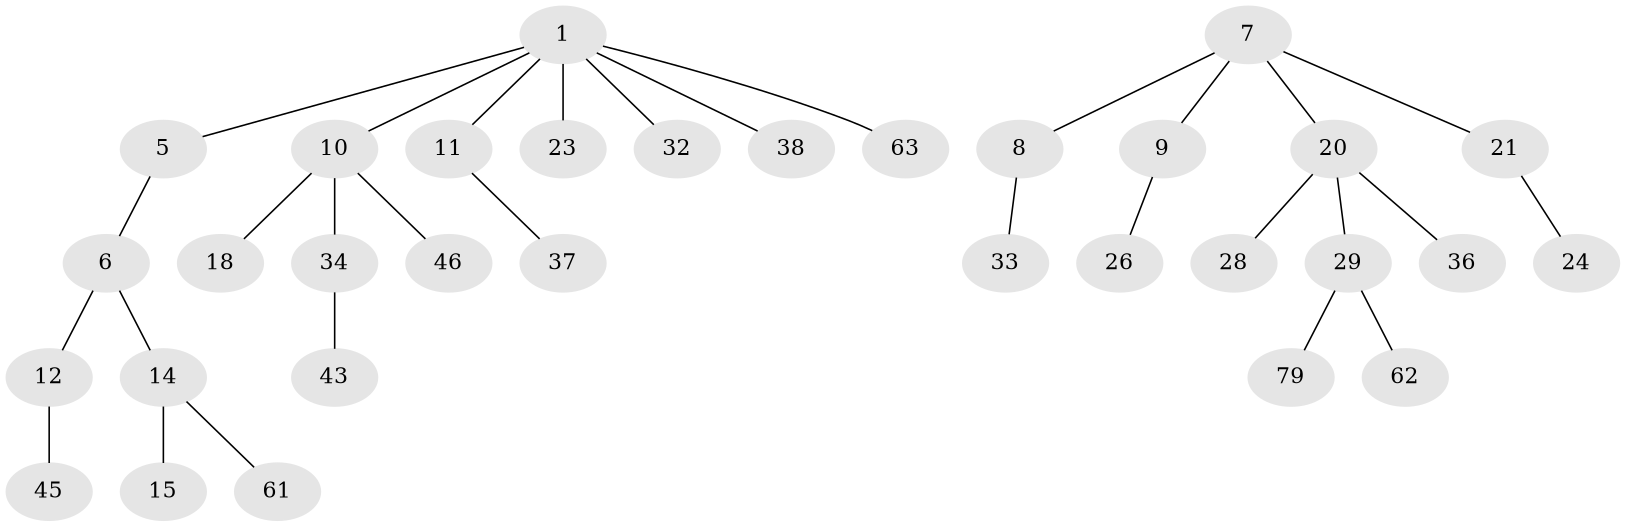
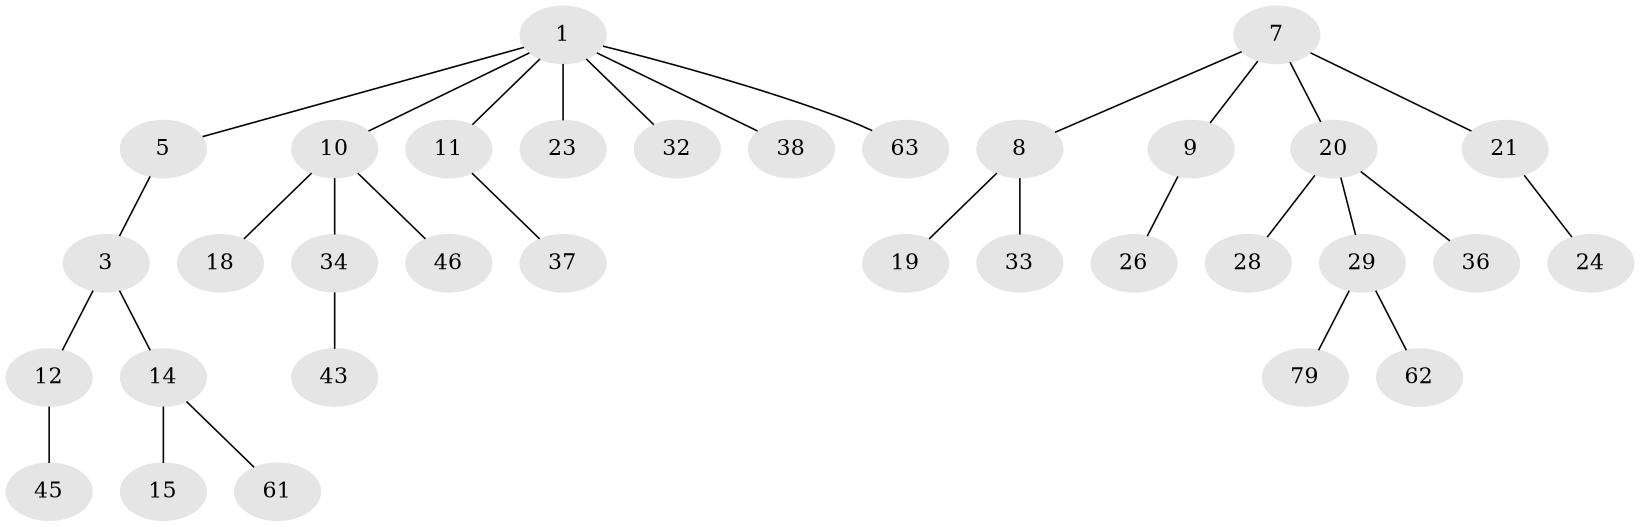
node "6": label "6" -> "3"
node "19": added
